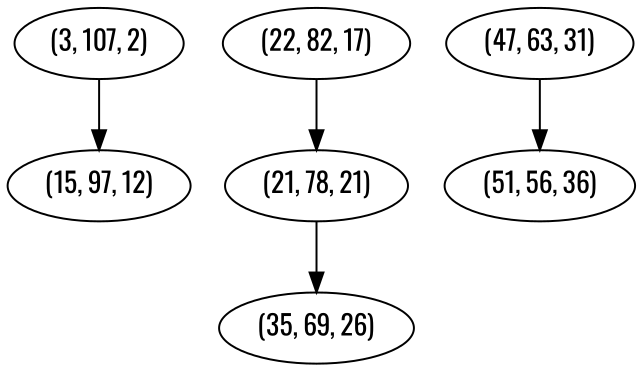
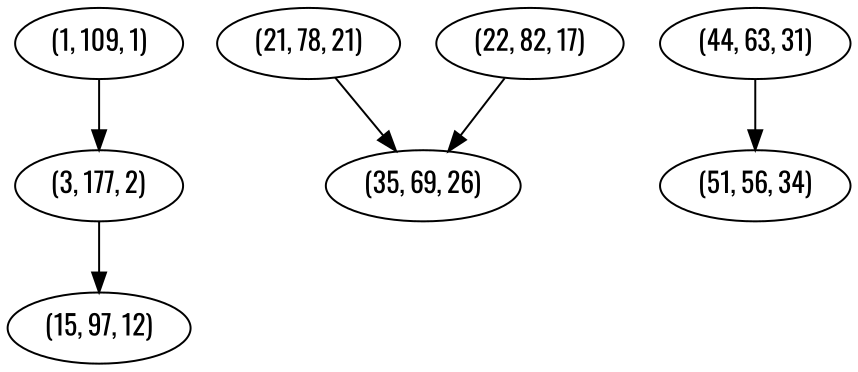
node "(1, 109, 1)": added
node "(3, 107, 2)": label "(3, 107, 2)" -> "(3, 177, 2)"
node "(47, 63, 31)": label "(47, 63, 31)" -> "(44, 63, 31)"
edge "(22, 82, 17)" -> "(21, 78, 21)": now "(22, 82, 17)" -> "(35, 69, 26)"
node "(51, 56, 36)": label "(51, 56, 36)" -> "(51, 56, 34)"
